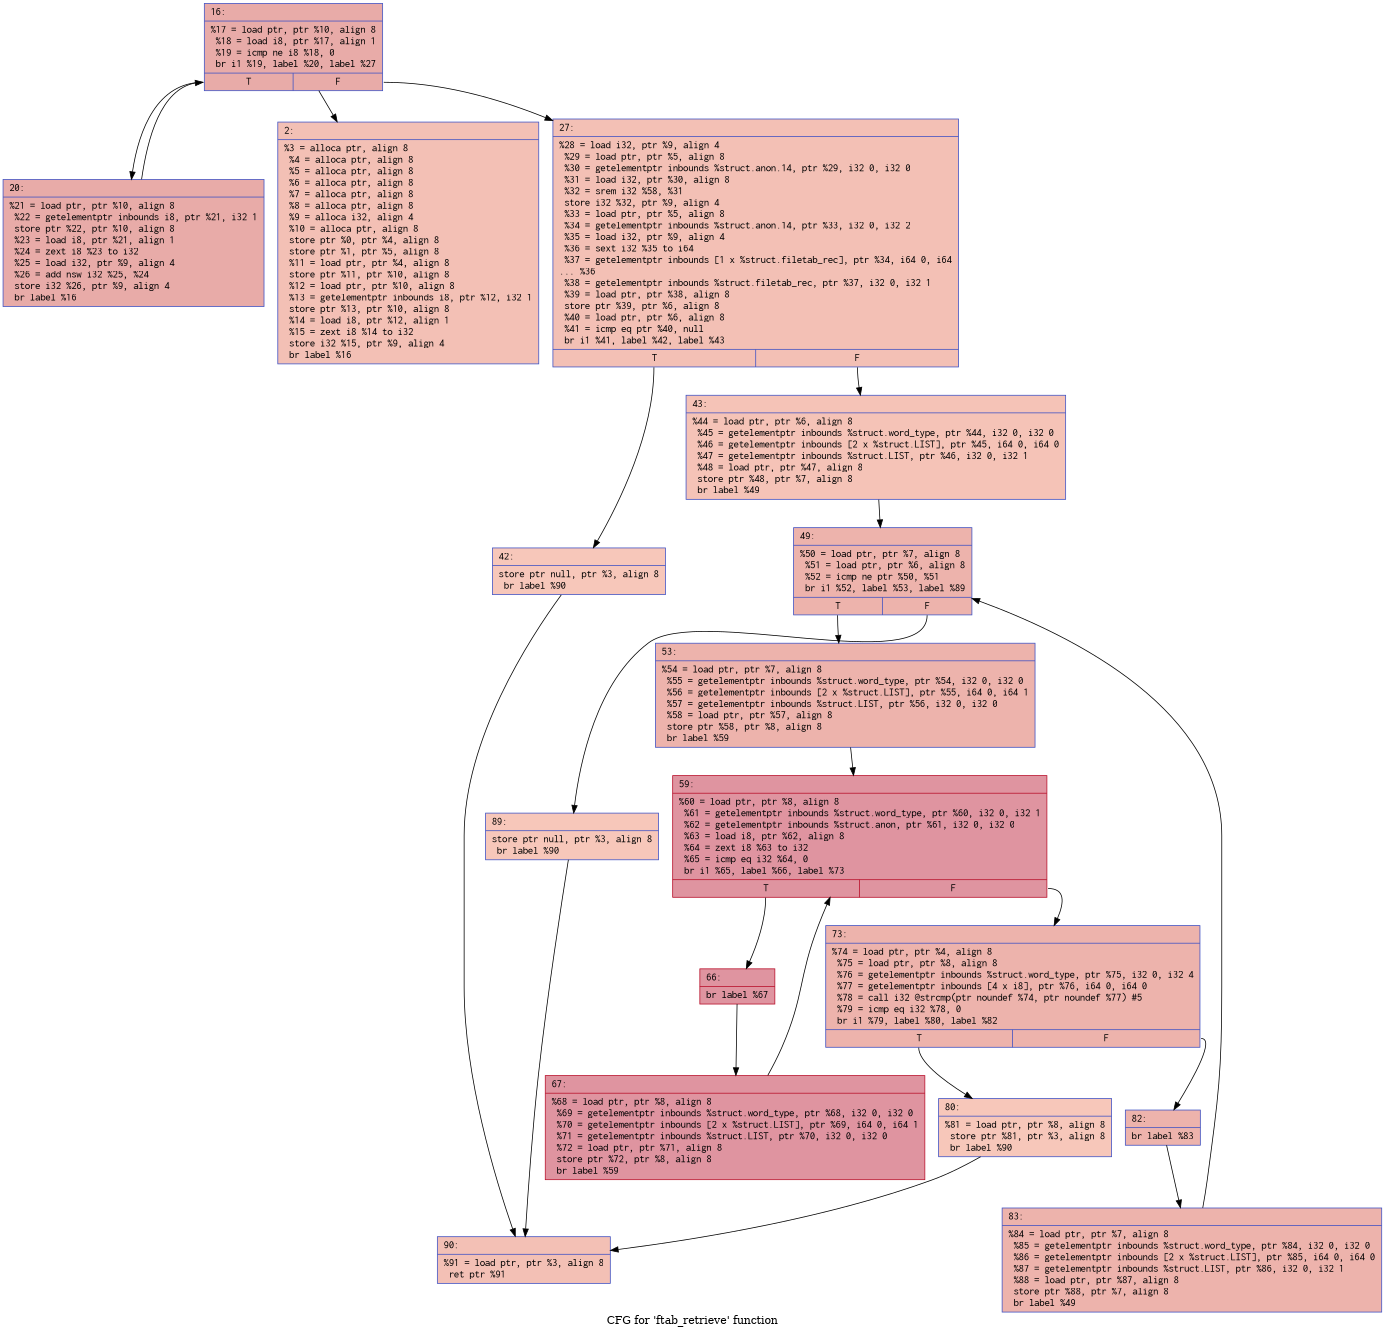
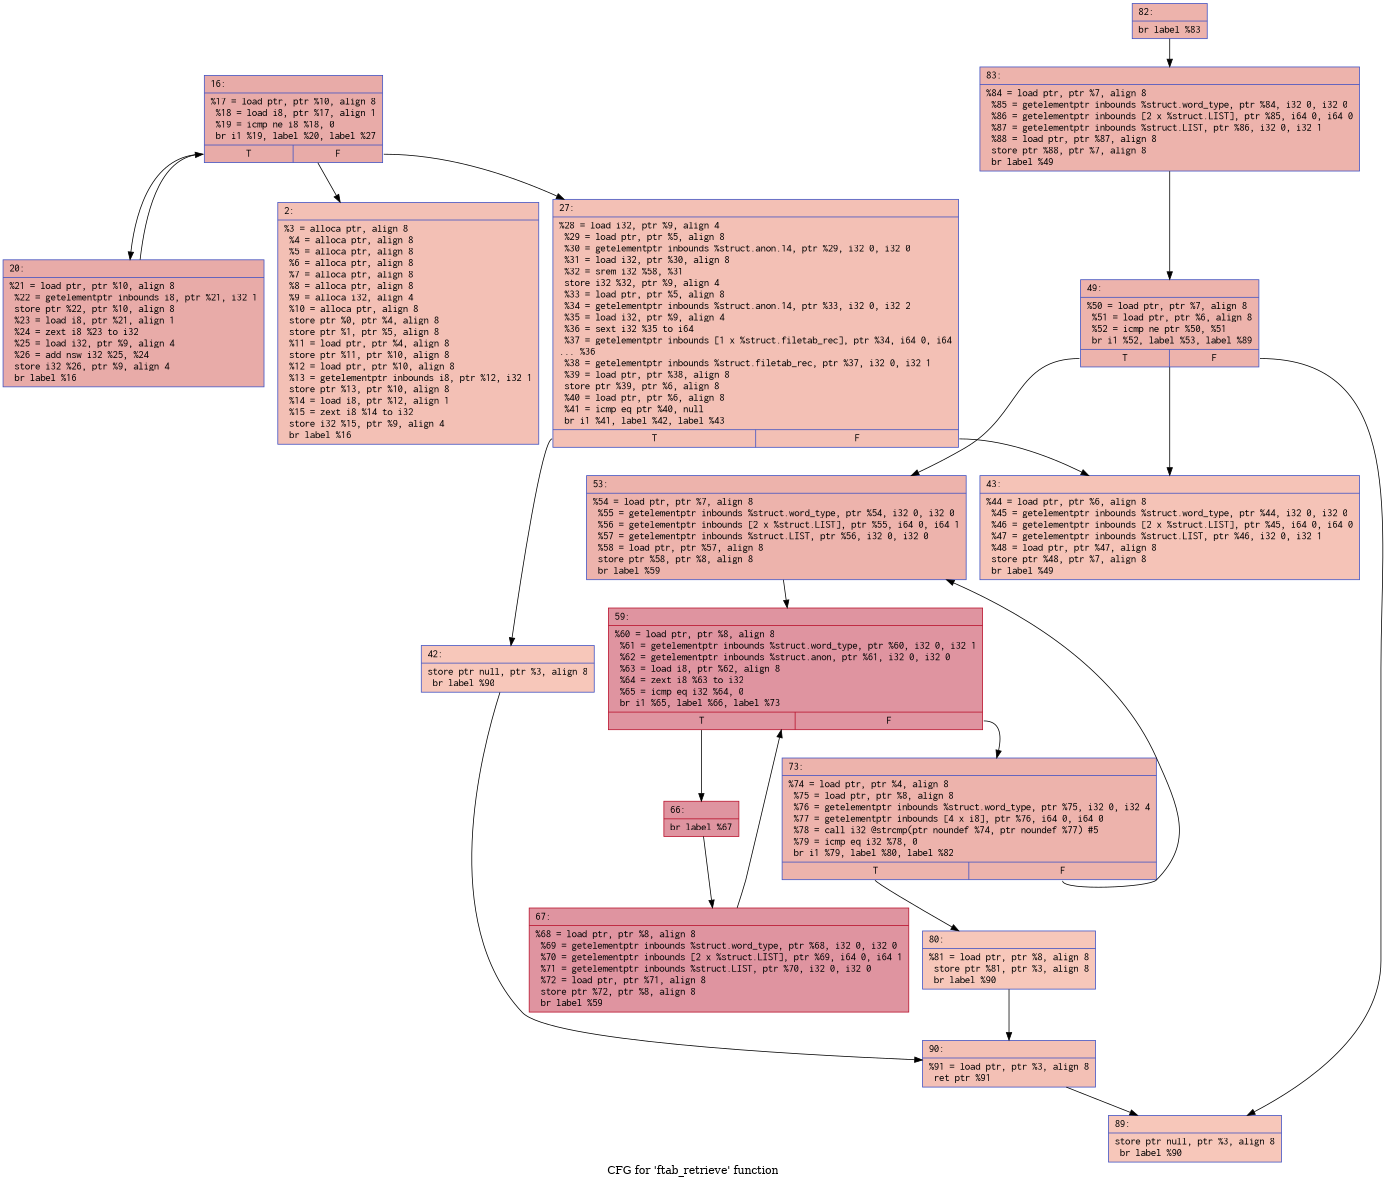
edge "43:" -> "49:": reversed
edge "89:" -> "90:": reversed
edge "73:" -> "82:": now "73:" -> "53:"
